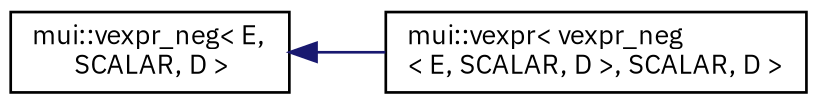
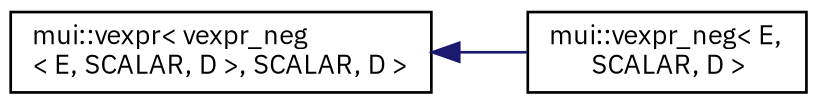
edge "mui::vexpr< vexpr_neg < E, SCALAR, D >, SCALAR, D >" -> "mui::vexpr_neg< E, SCALAR, D >": reversed
